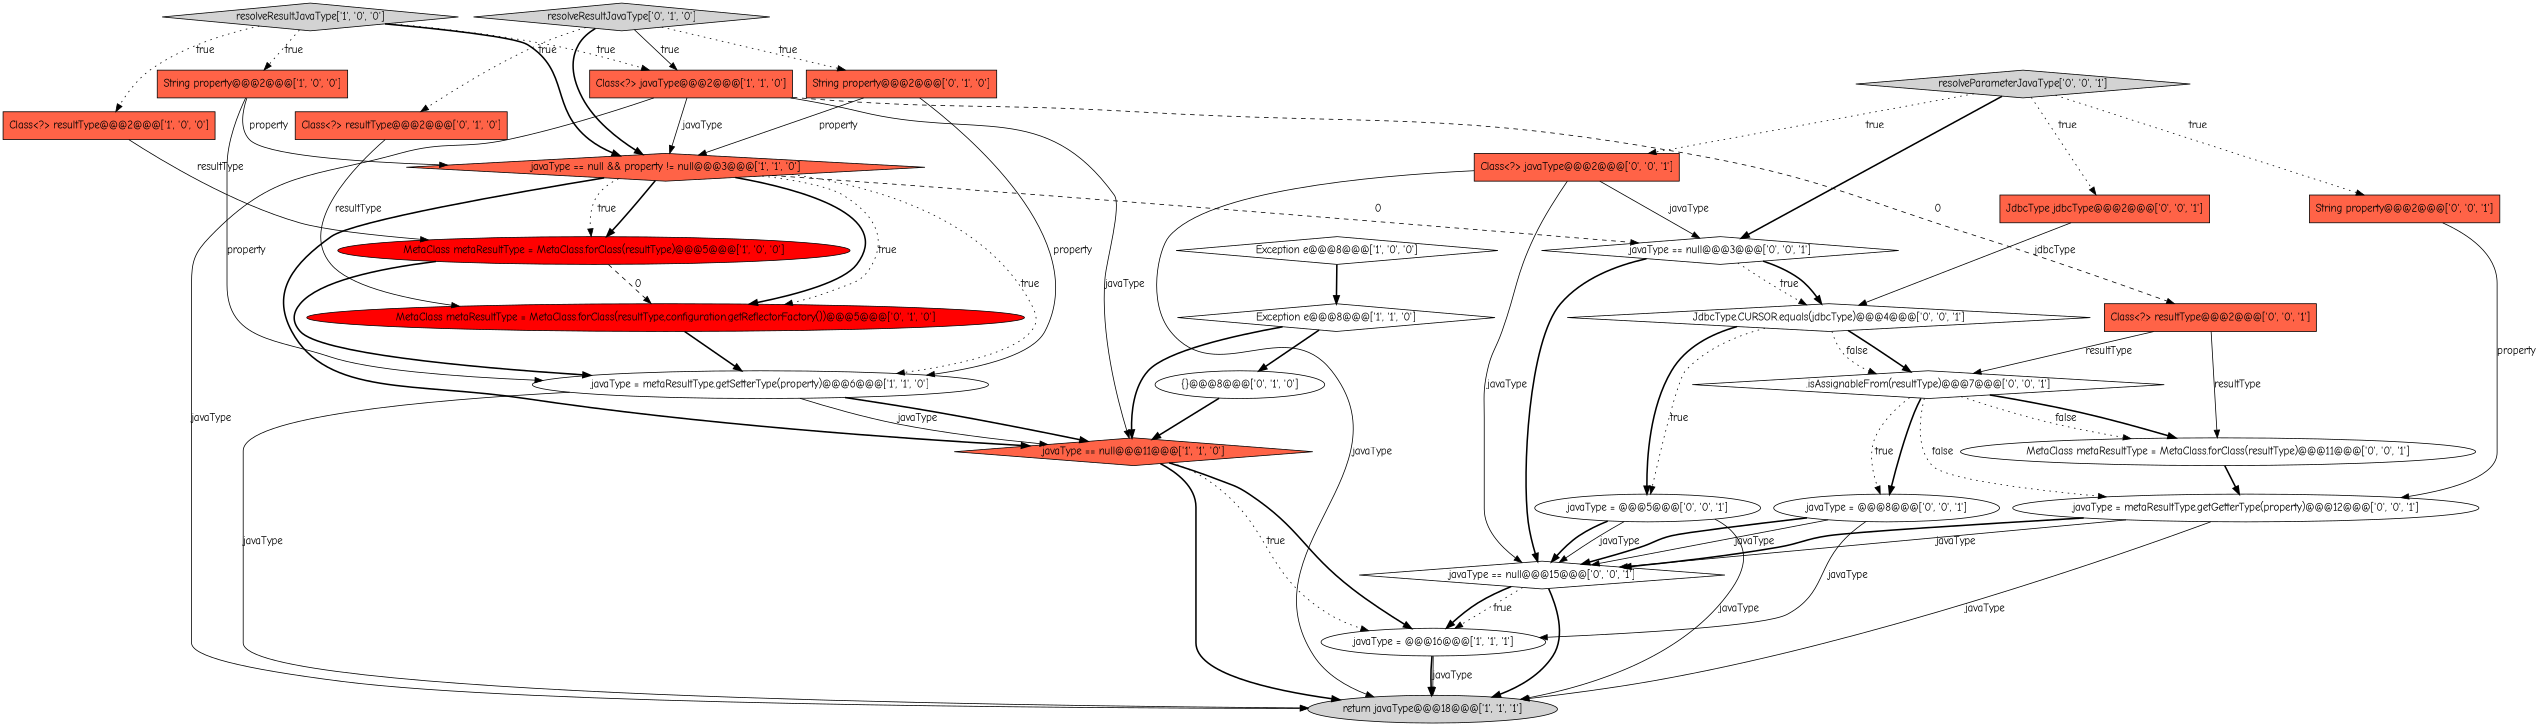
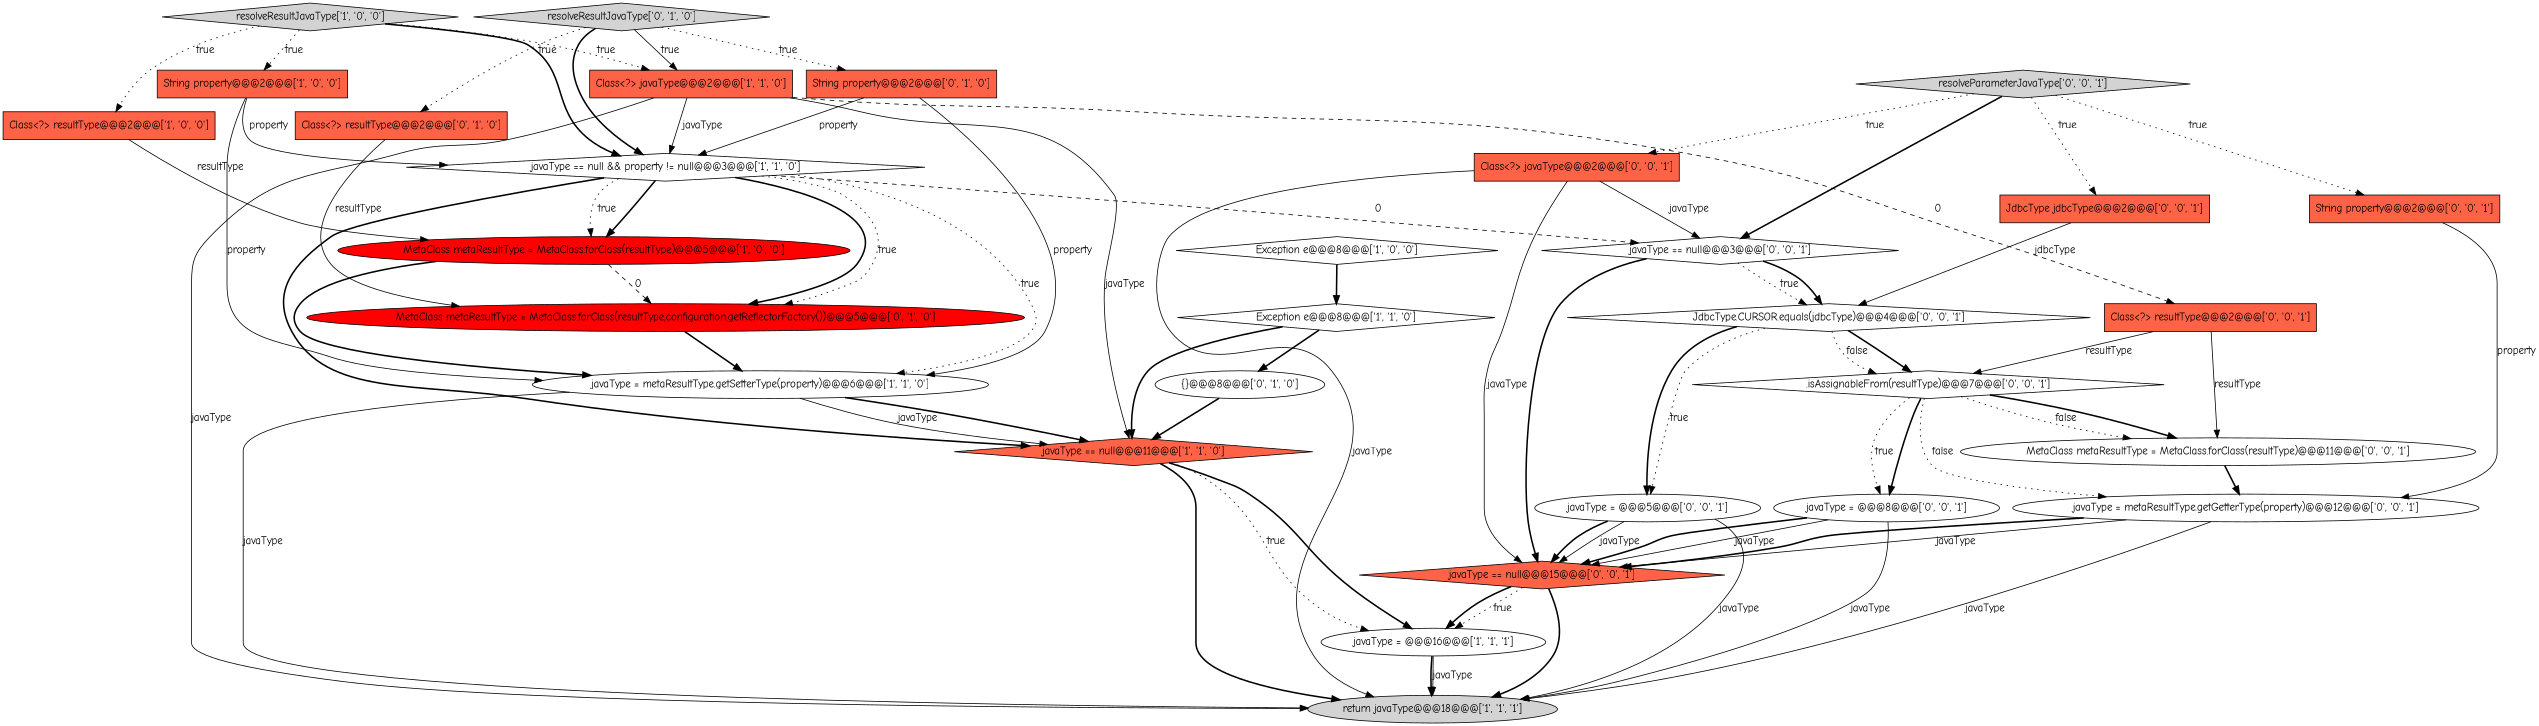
node "javaType == null && property != null@@@3@@@['1', '1', '0']": fillcolor tomato -> white
node "javaType == null@@@15@@@['0', '0', '1']": fillcolor white -> tomato
edge "javaType = @@@8@@@['0', '0', '1']" -> "javaType = @@@16@@@['1', '1', '1']": now "javaType = @@@8@@@['0', '0', '1']" -> "return javaType@@@18@@@['1', '1', '1']"
